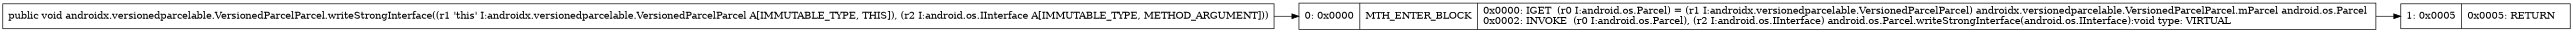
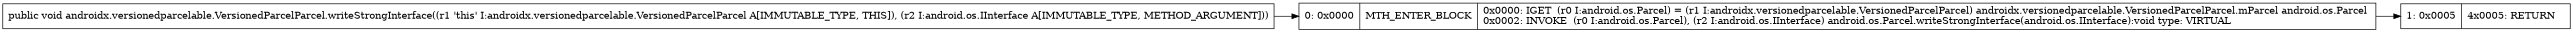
node "1: 0x0005": text "0x0005: RETURN" -> "4x0005: RETURN"
